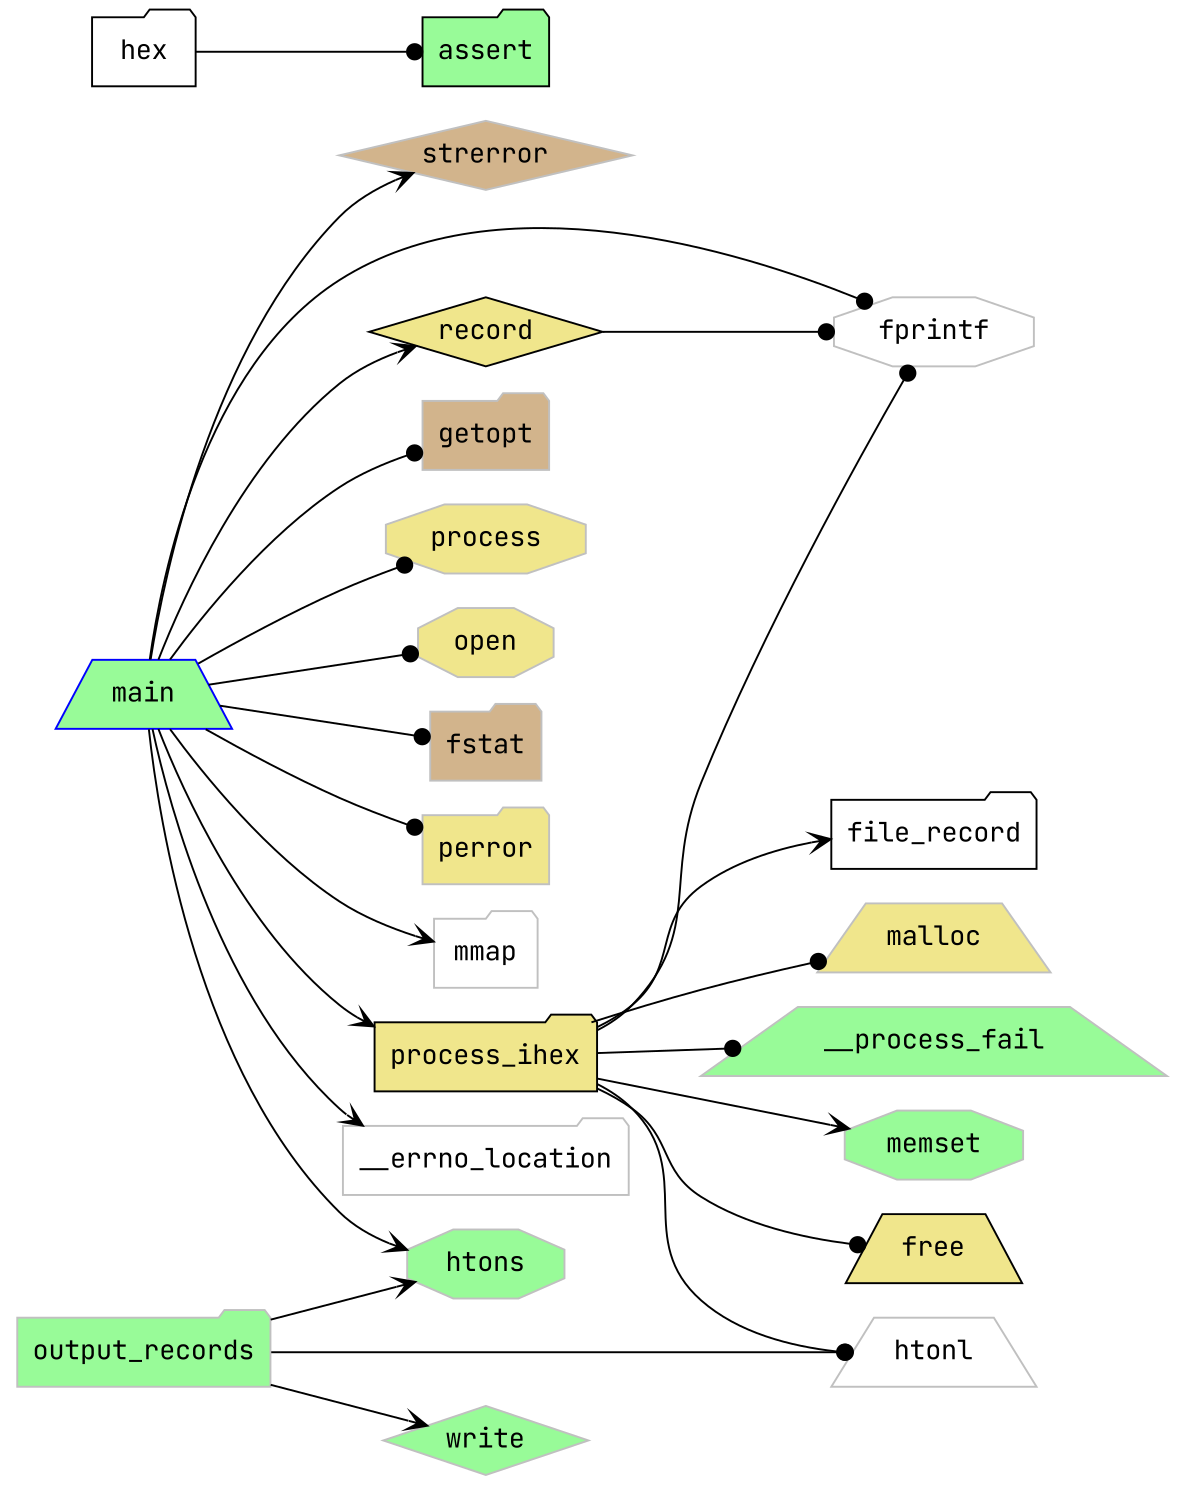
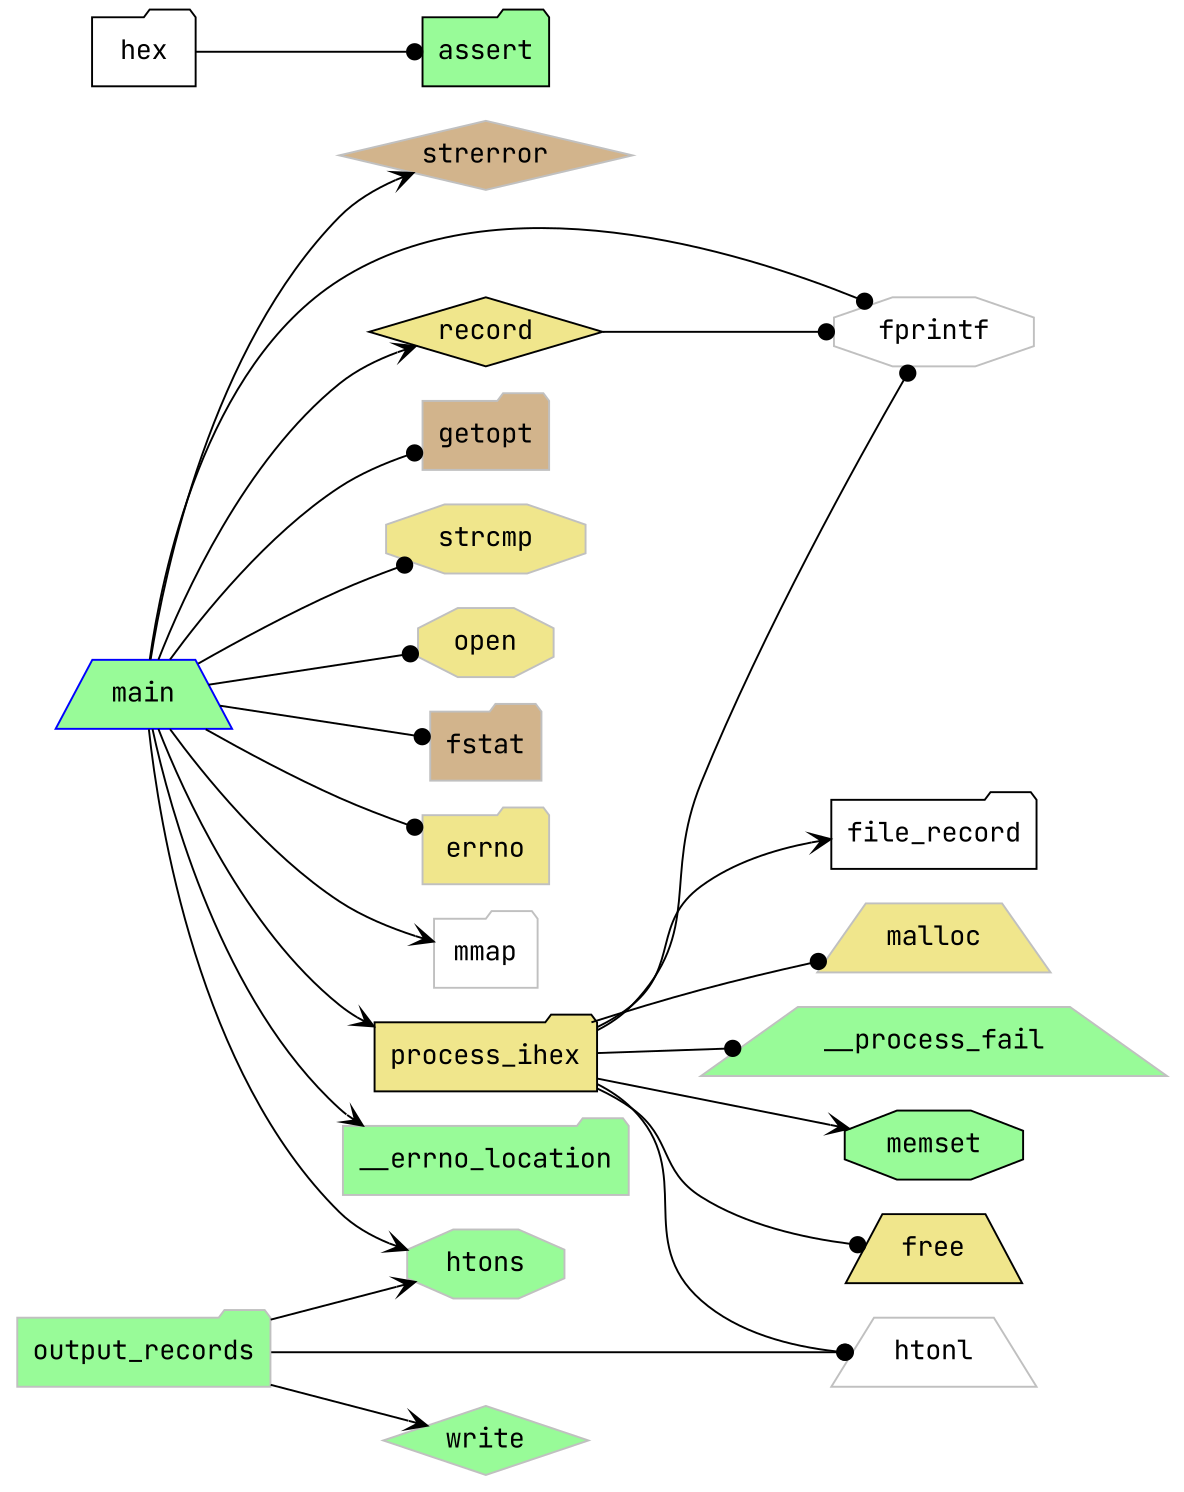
node "process": label "process" -> "strcmp"
node "perror": label "perror" -> "errno"
node "memset": color grey -> black
node "__errno_location": fillcolor white -> palegreen
